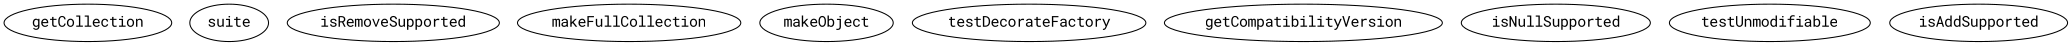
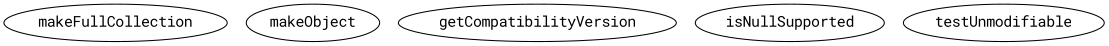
node "getCollection": removed
node "suite": removed
node "isRemoveSupported": removed
node "testDecorateFactory": removed
node "isAddSupported": removed
